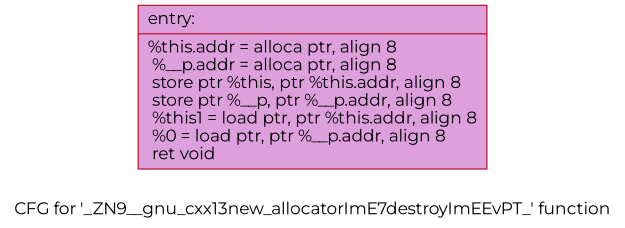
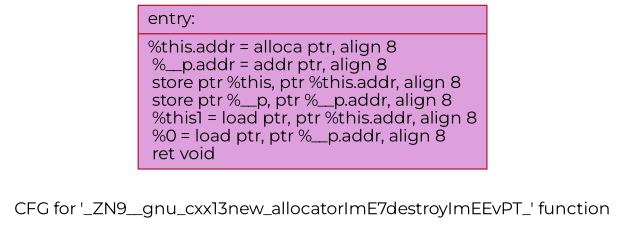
node "entry:": text "%__p.addr = alloca ptr, align 8" -> "%__p.addr = addr ptr, align 8"
